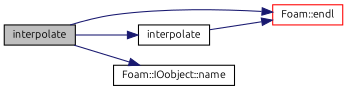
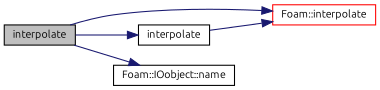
node "Foam::endl": label "Foam::endl" -> "Foam::interpolate"
